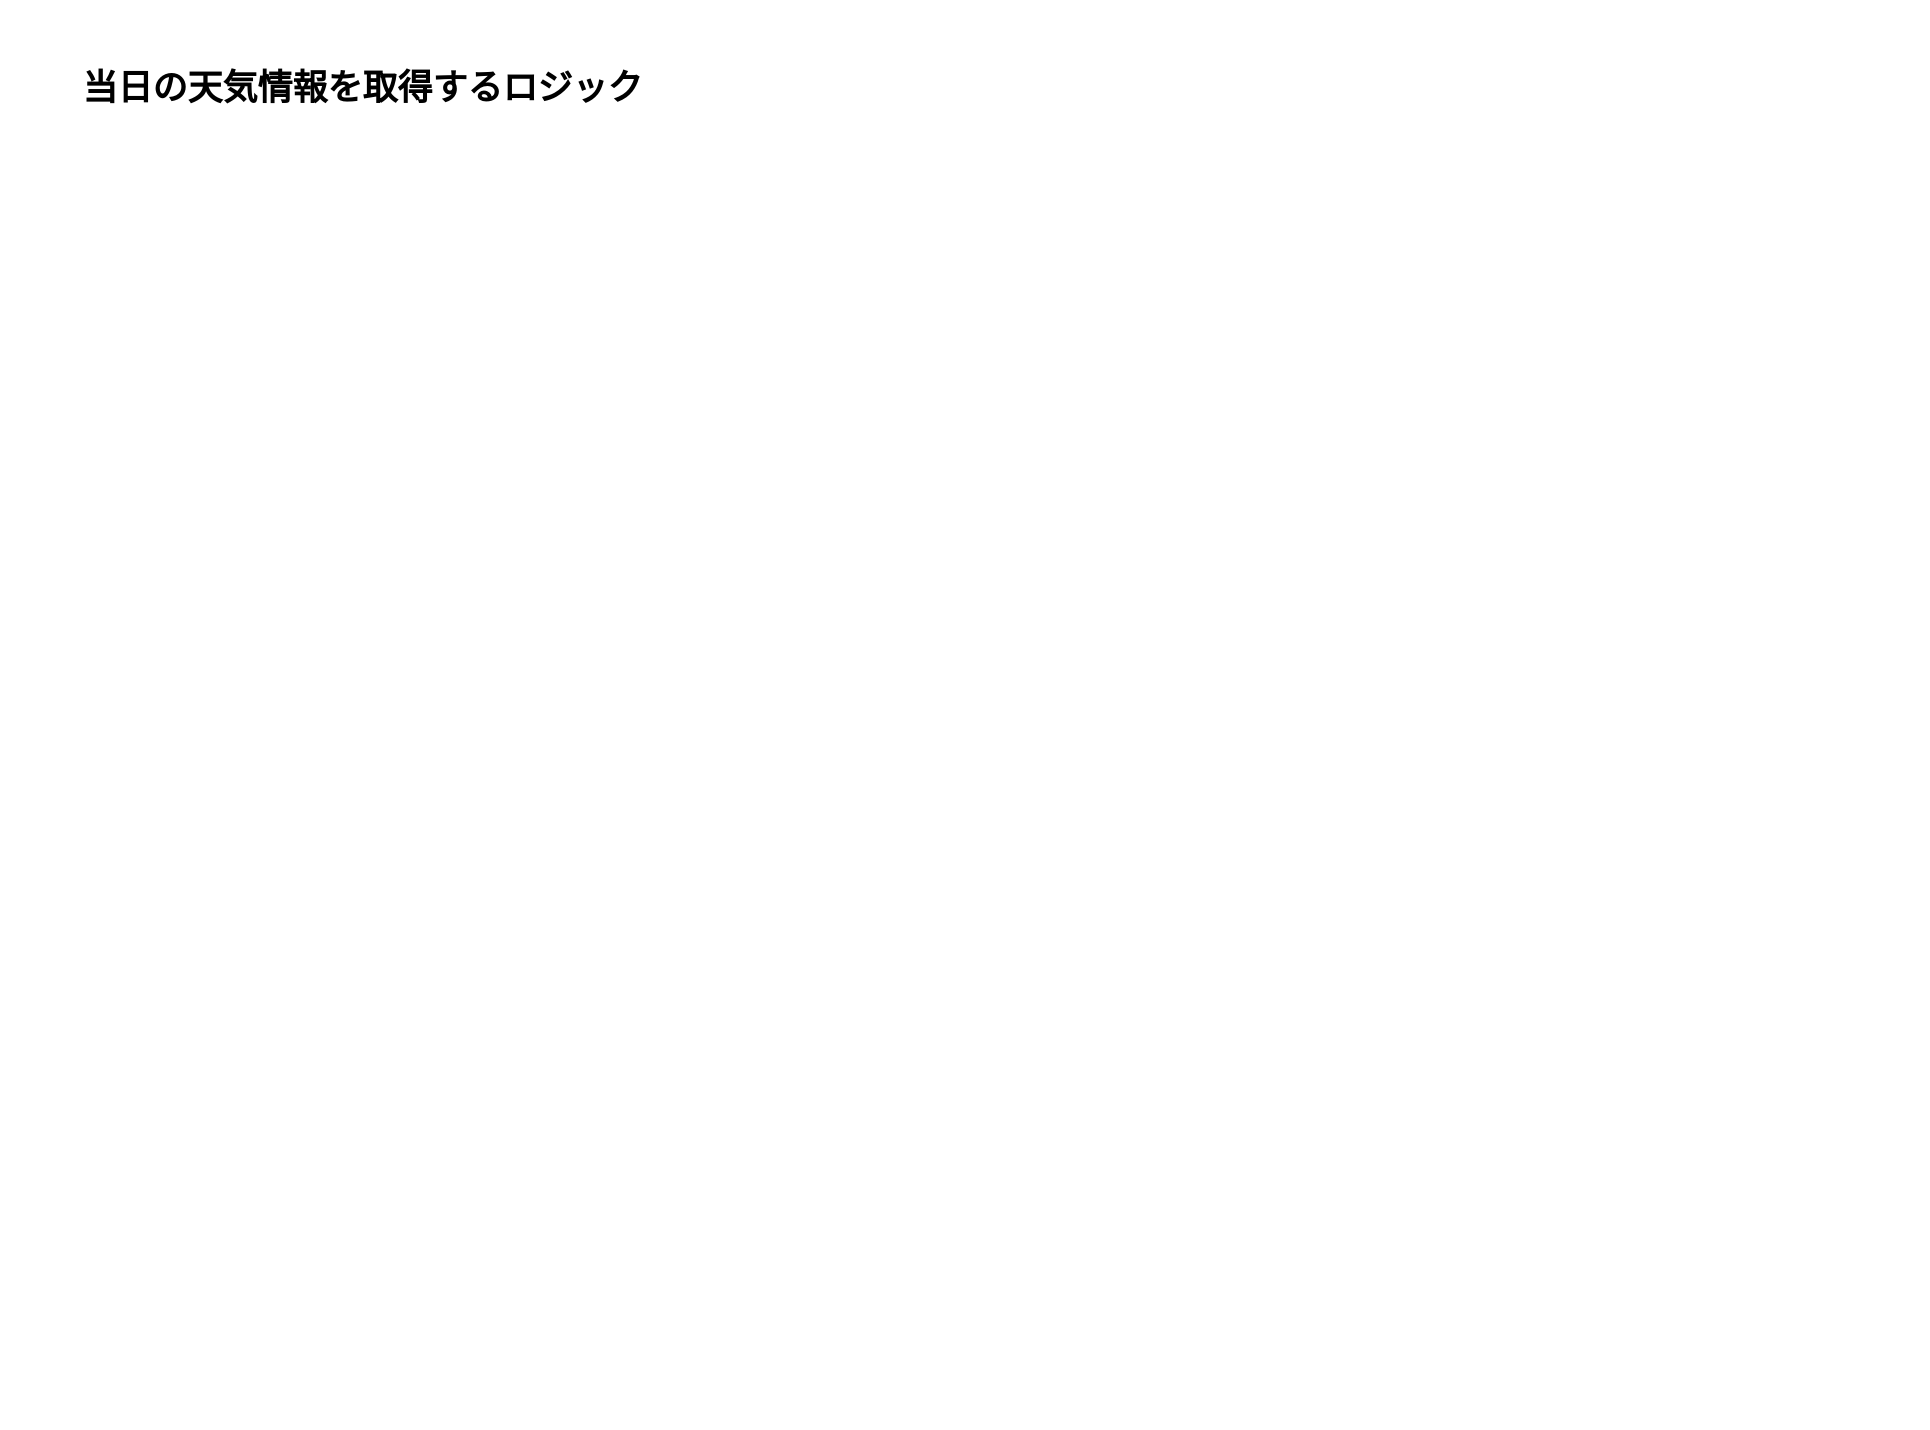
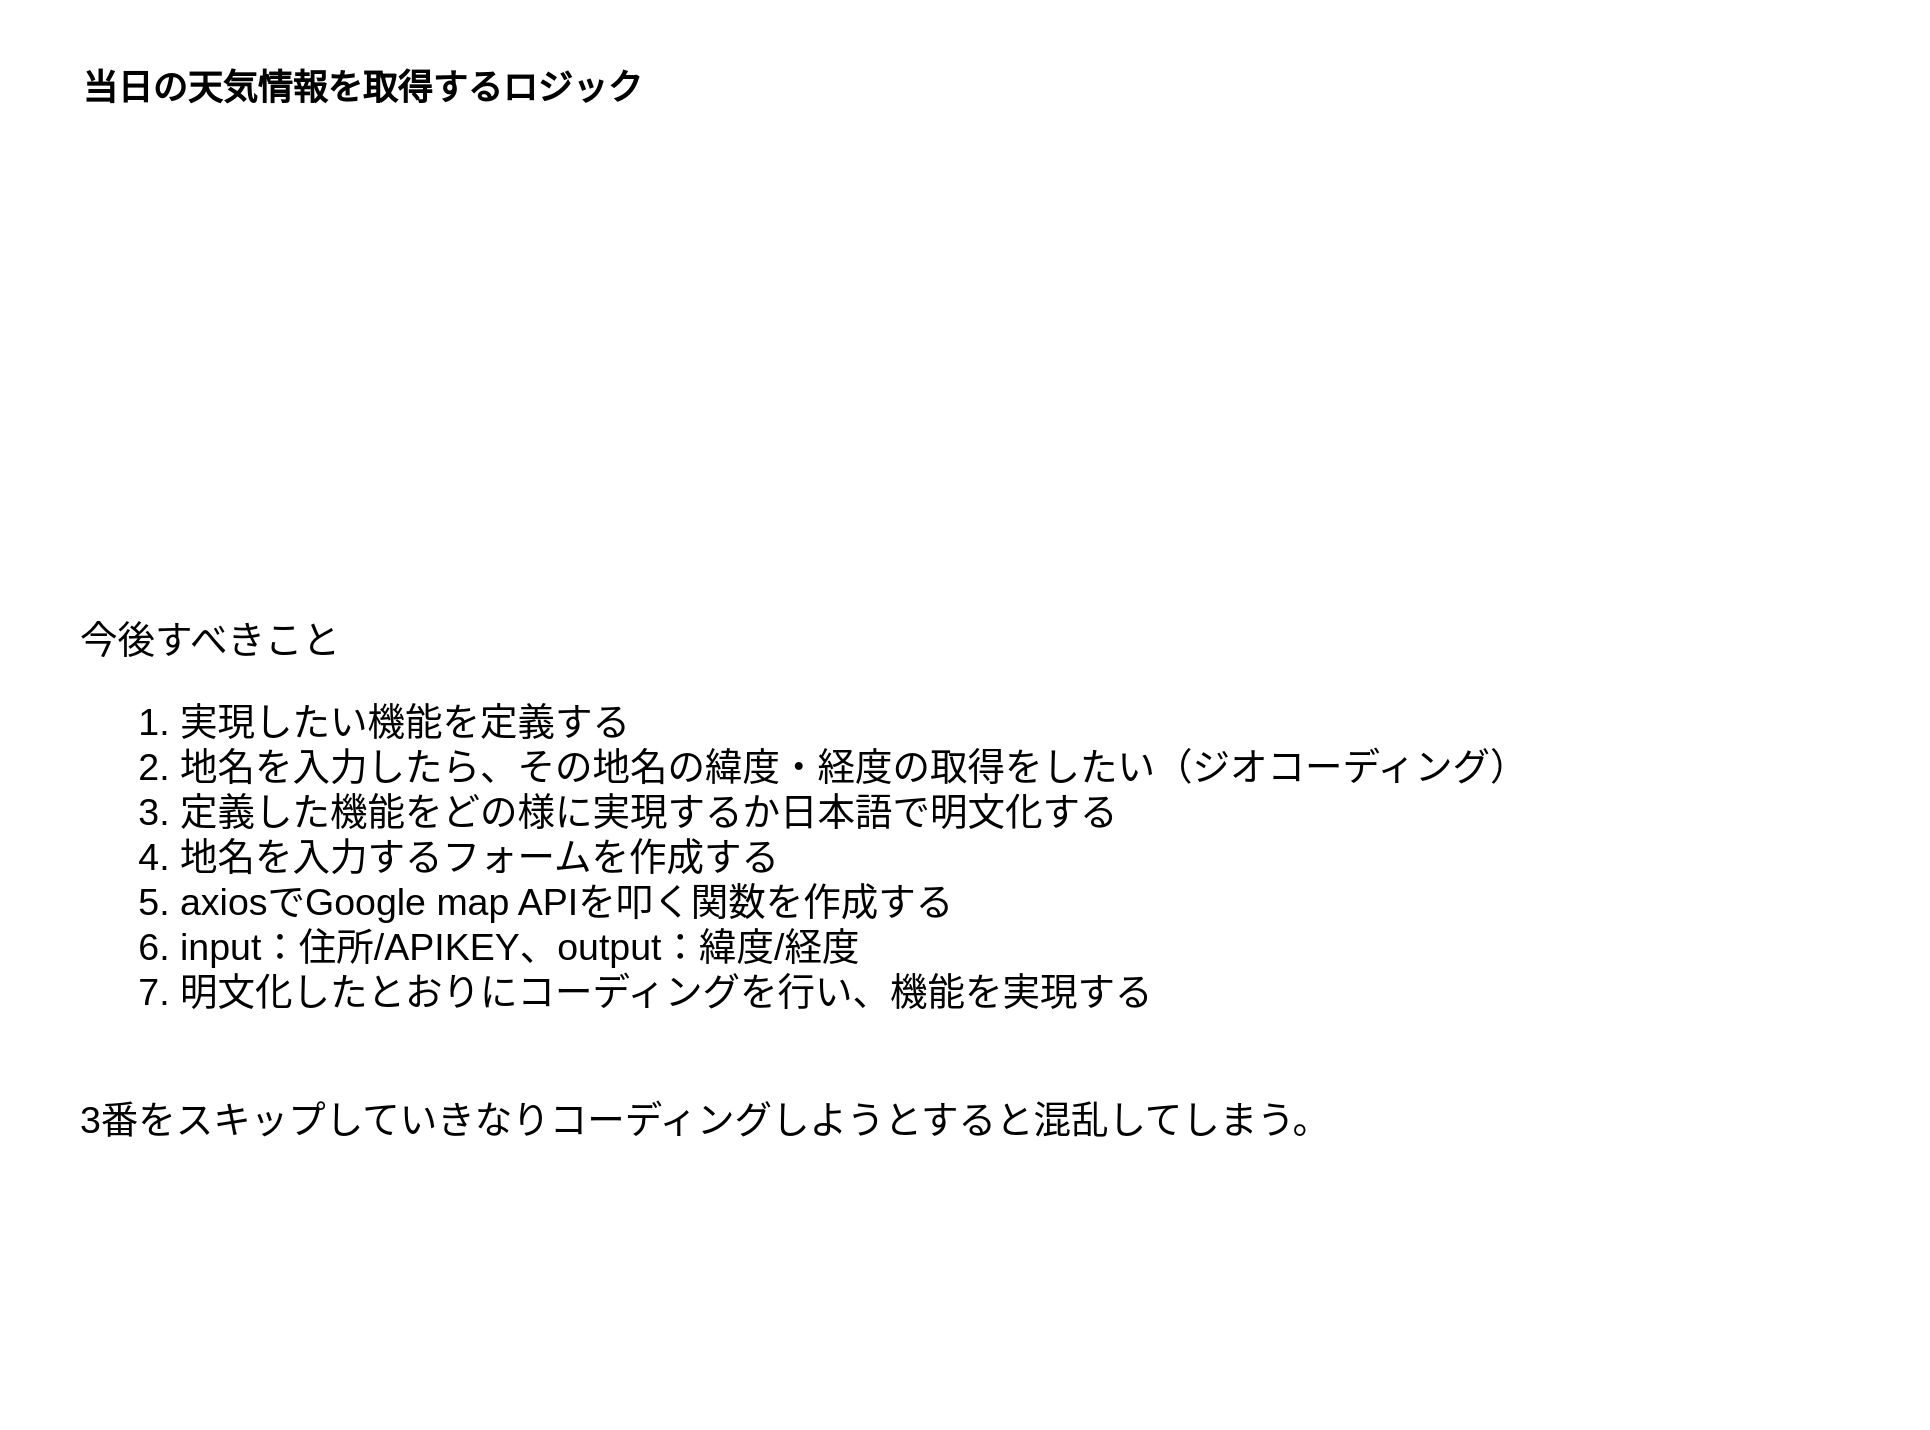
node "今後すべきこと実現したい機能を定義する 地名を入力したら、その地名の緯度・経度の取得をしたい（ジオコーディング） 定義した機能をどの様に実現するか日本語で明文化する 地名を入力するフォームを作成する axiosでGoogle map APIを叩く関数を作成する input：住所/APIKEY、output：緯度/経度 明文化したとおりにコーディングを行い、機能を実現する 3番をスキップしていきなりコーディングしようとすると混乱してしまう。": added
